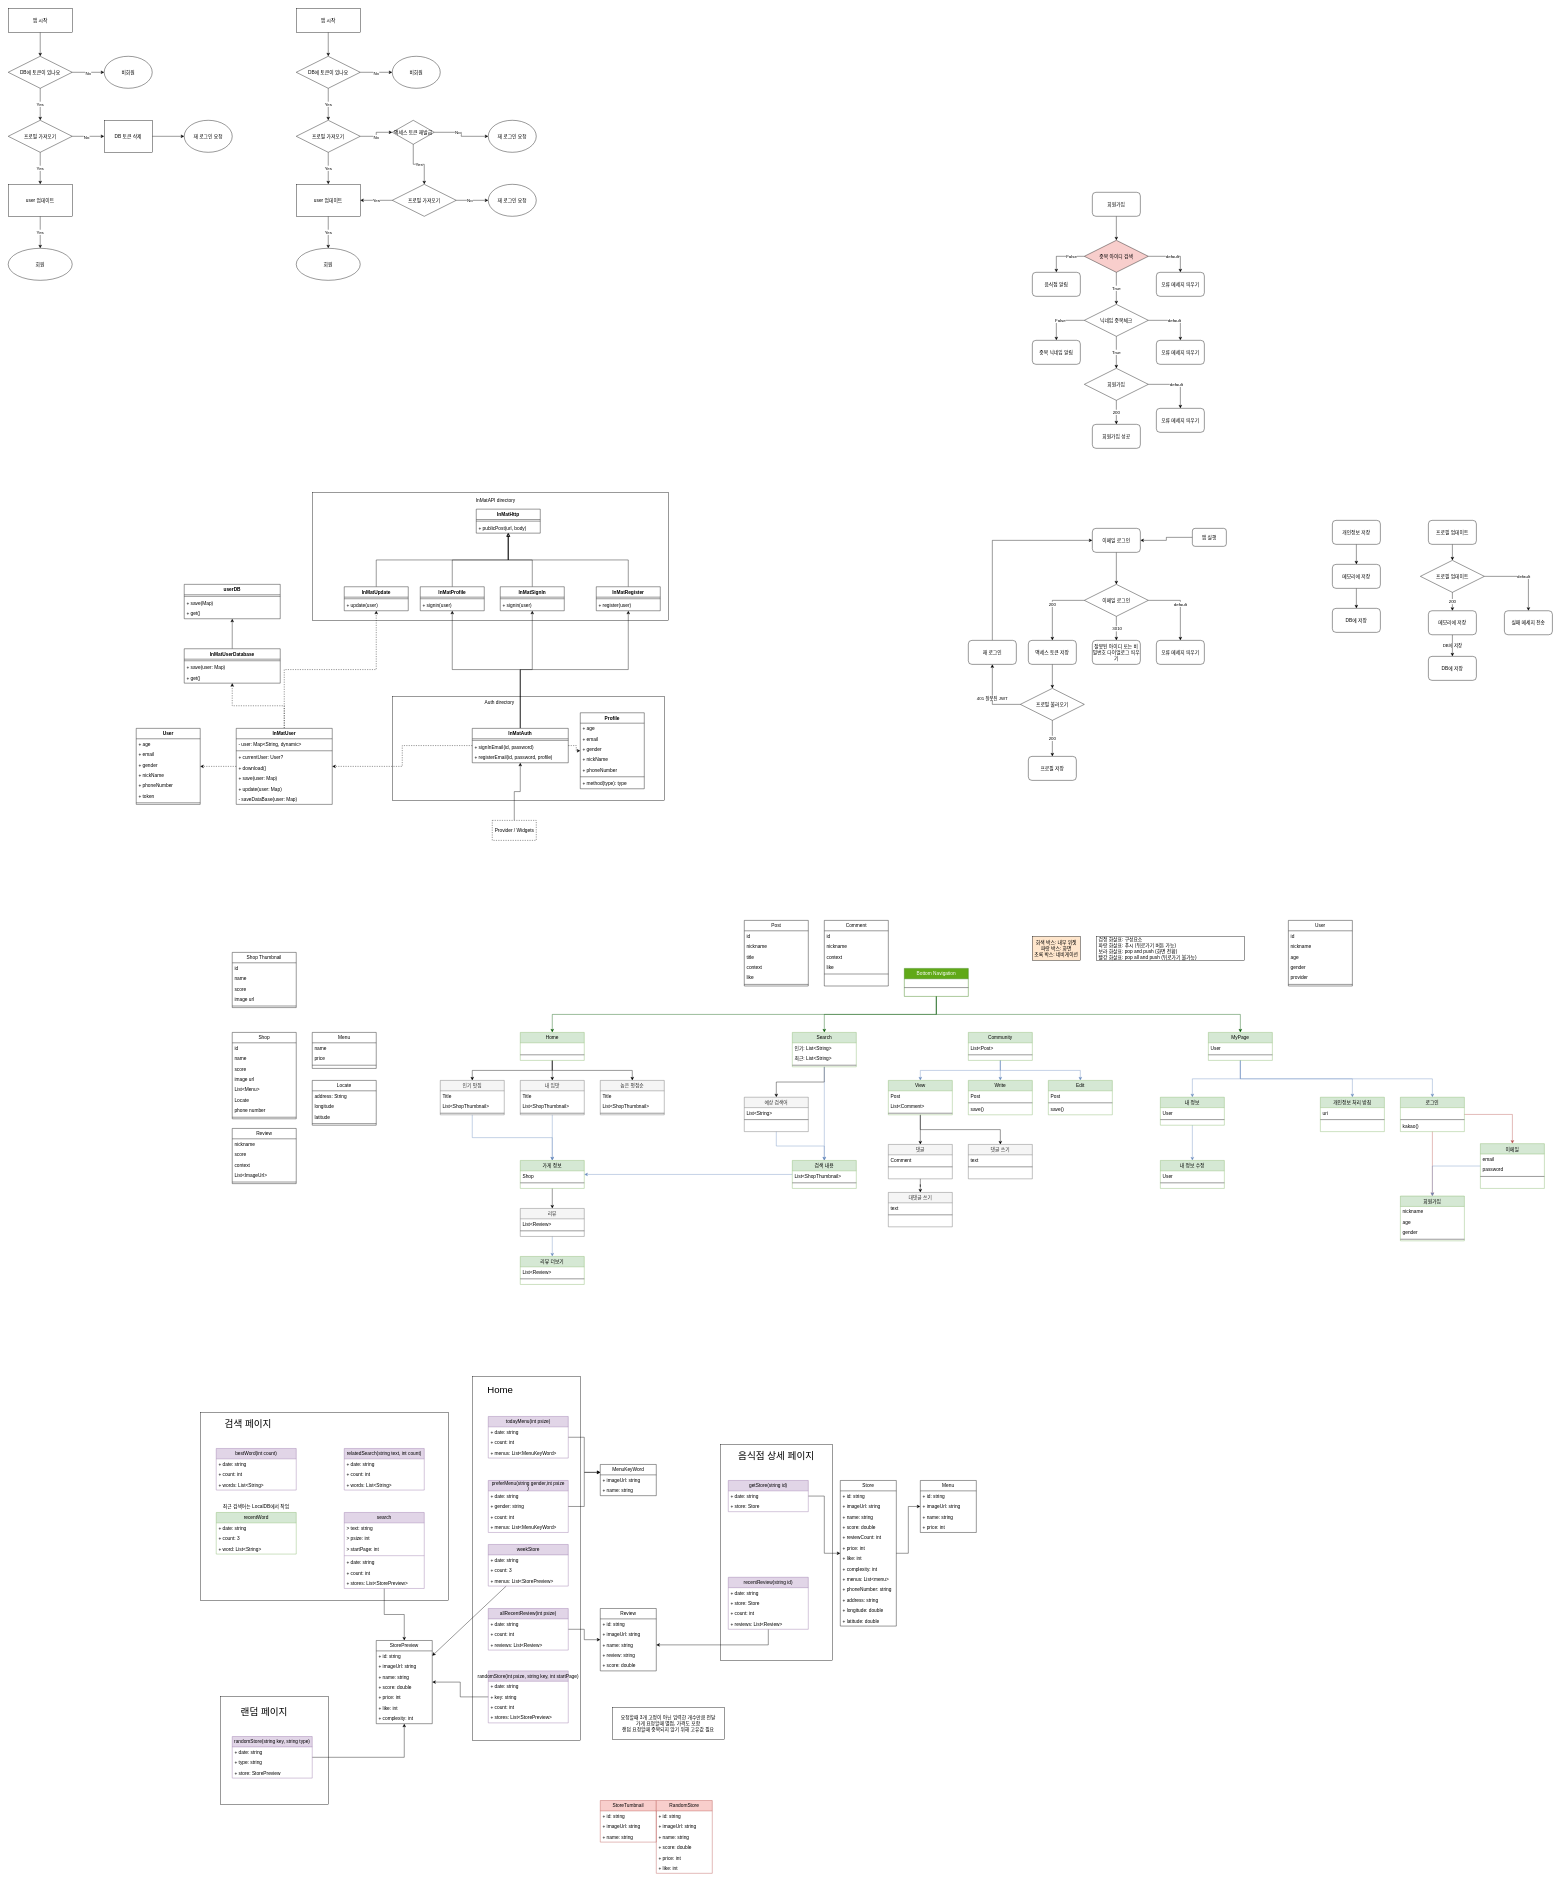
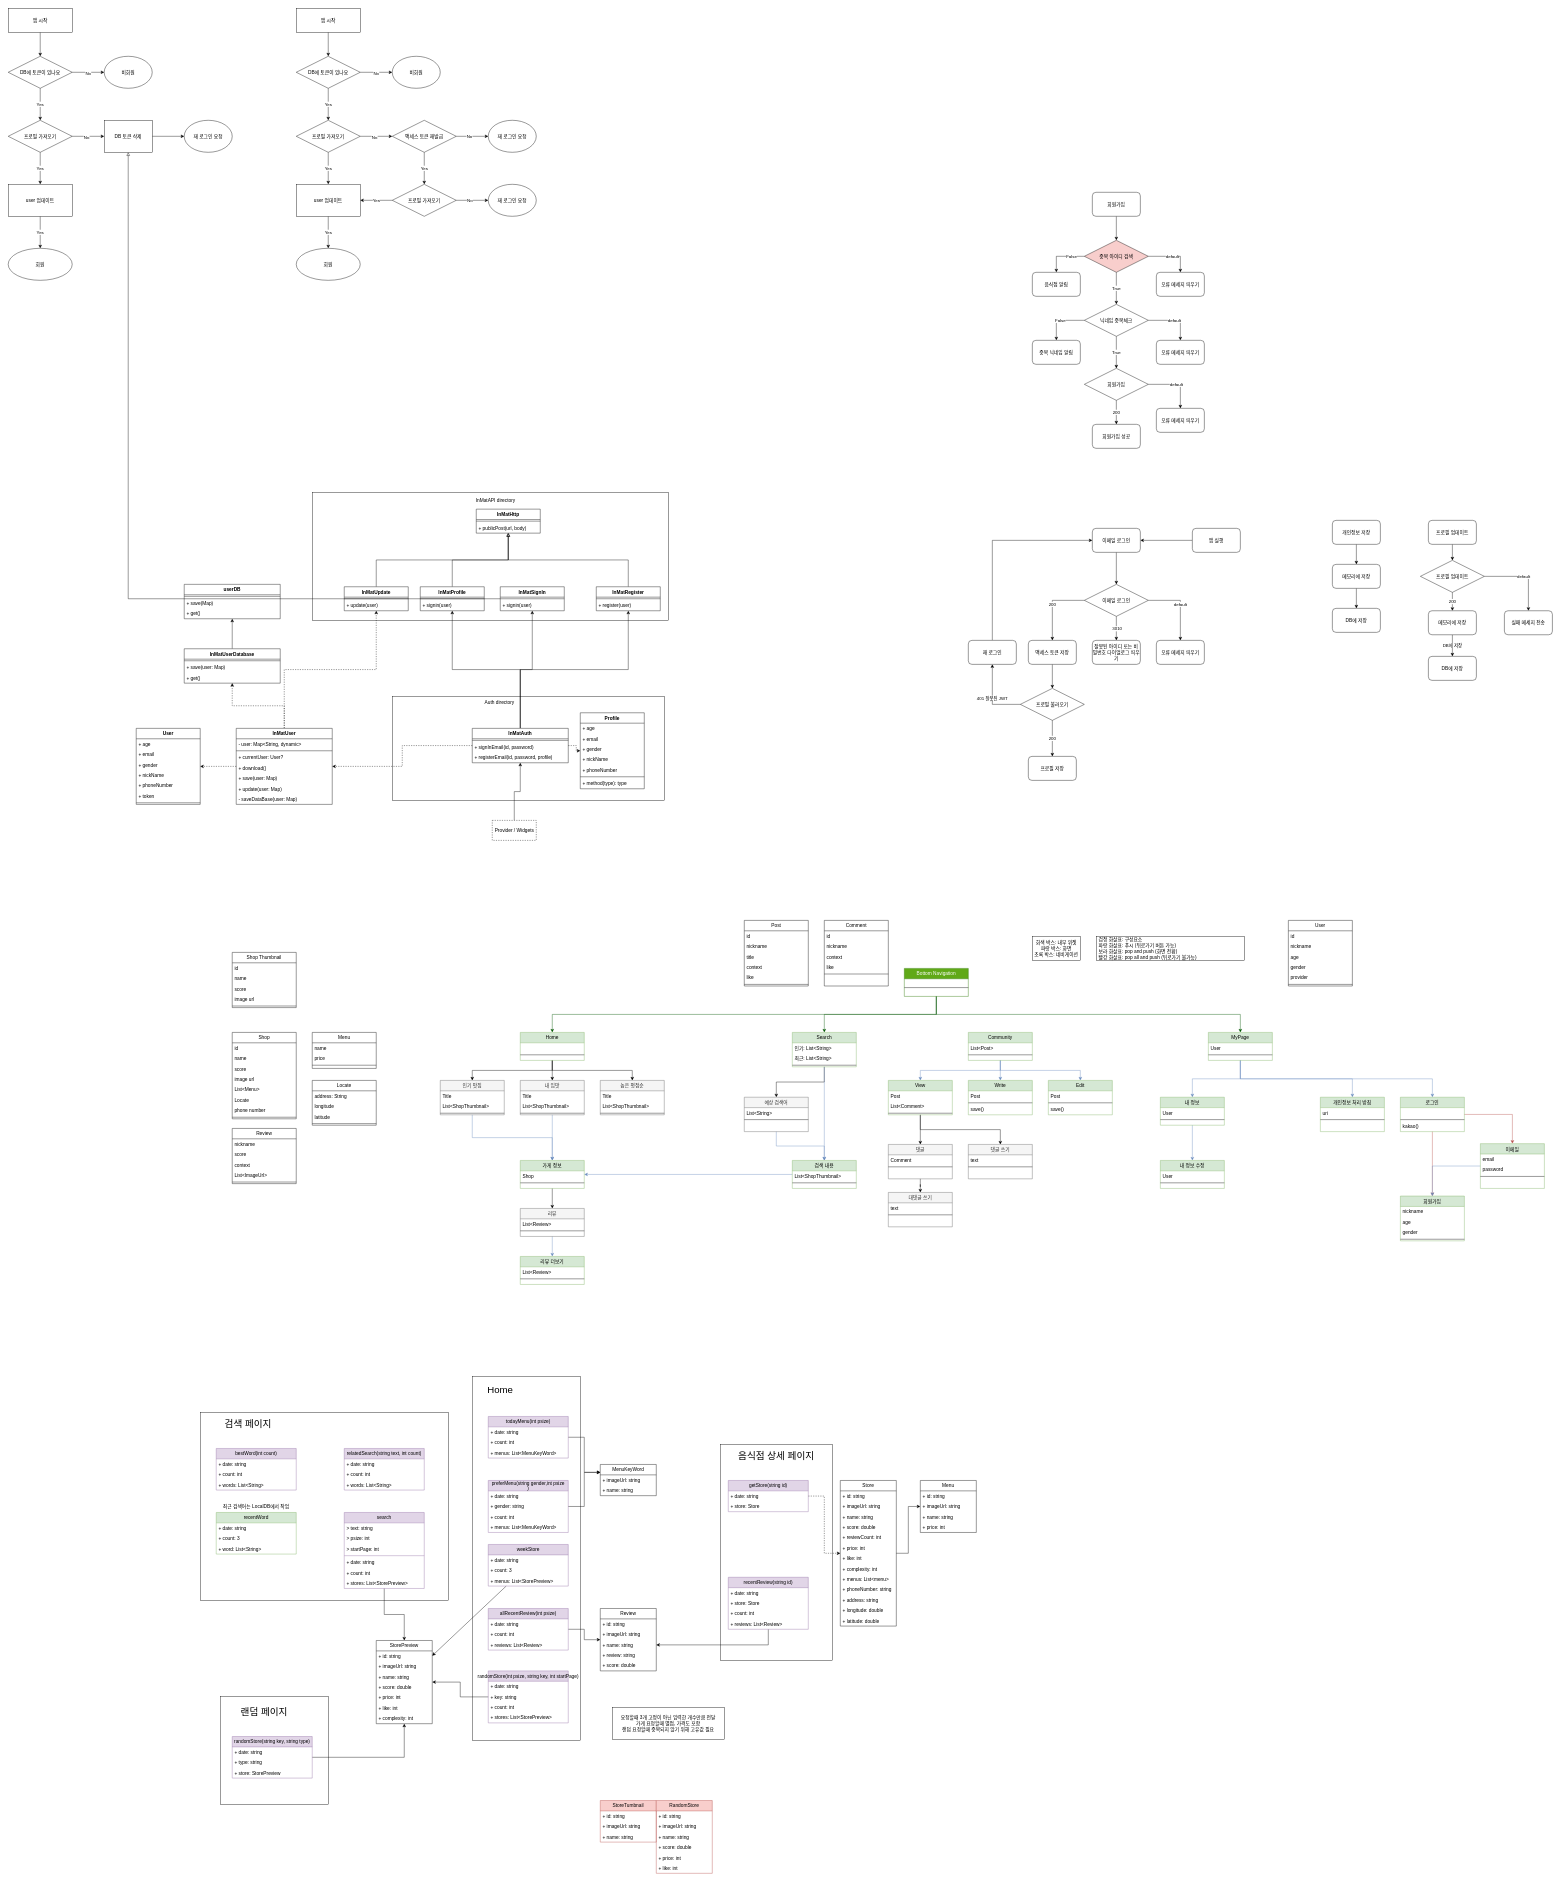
node "액세스 토큰 재발급": size 42x24 -> 64x32
node "앱 실행": size 34x18 -> 48x24
edge "InMatSignIn" -> "InMatHttp": now "InMatSignIn" -> "DB 토큰 삭제"
node "회색 박스: 내부 위젯 파랑 박스: 화면 초록 박스: 네비게이션": fillcolor #ffe6cc -> #ffffff
edge "getStore(string id)" -> "Store": style solid -> dashed
